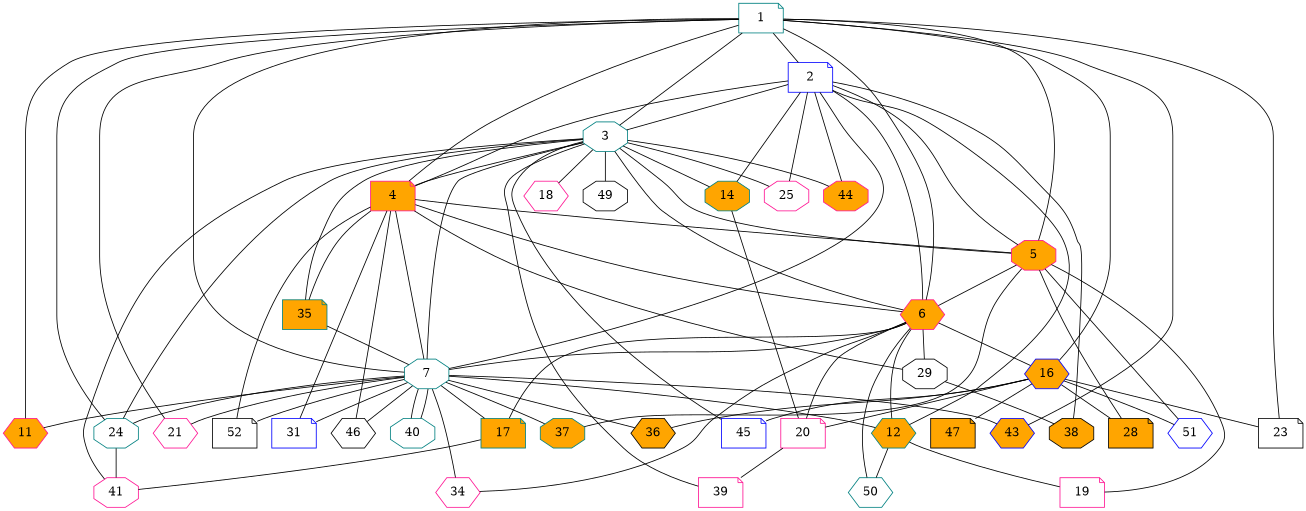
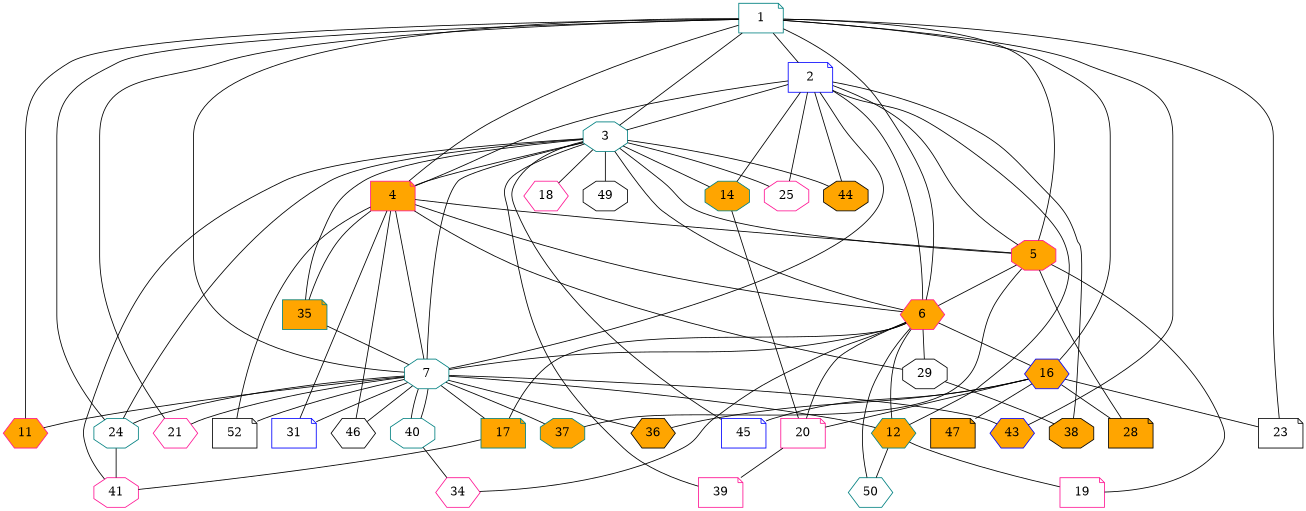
node "44": color deeppink -> black
edge "7" -- "34": now "40" -- "34"
node "51": removed
